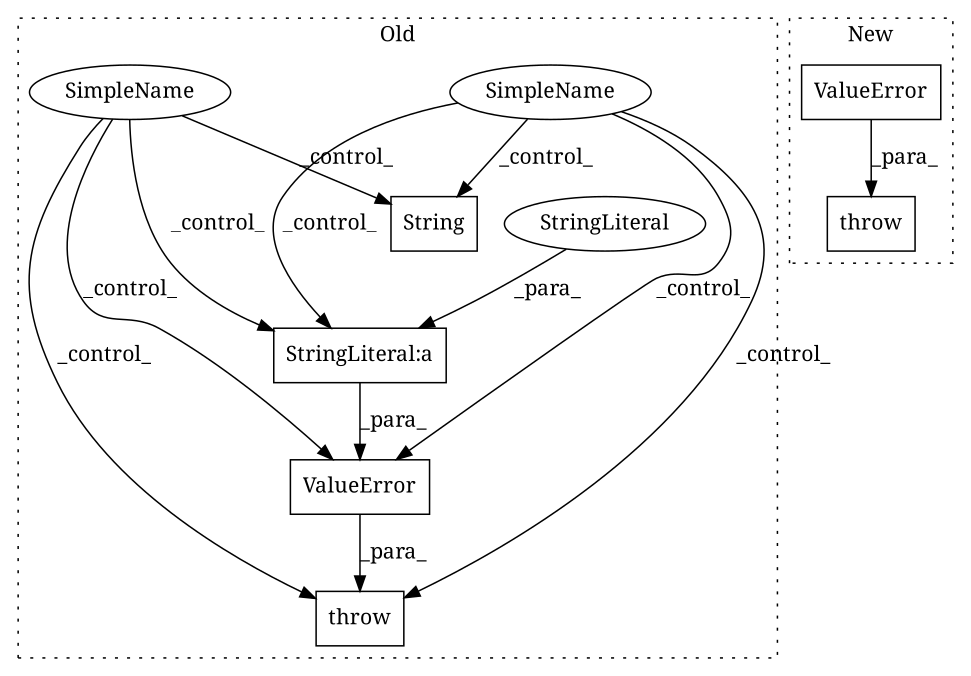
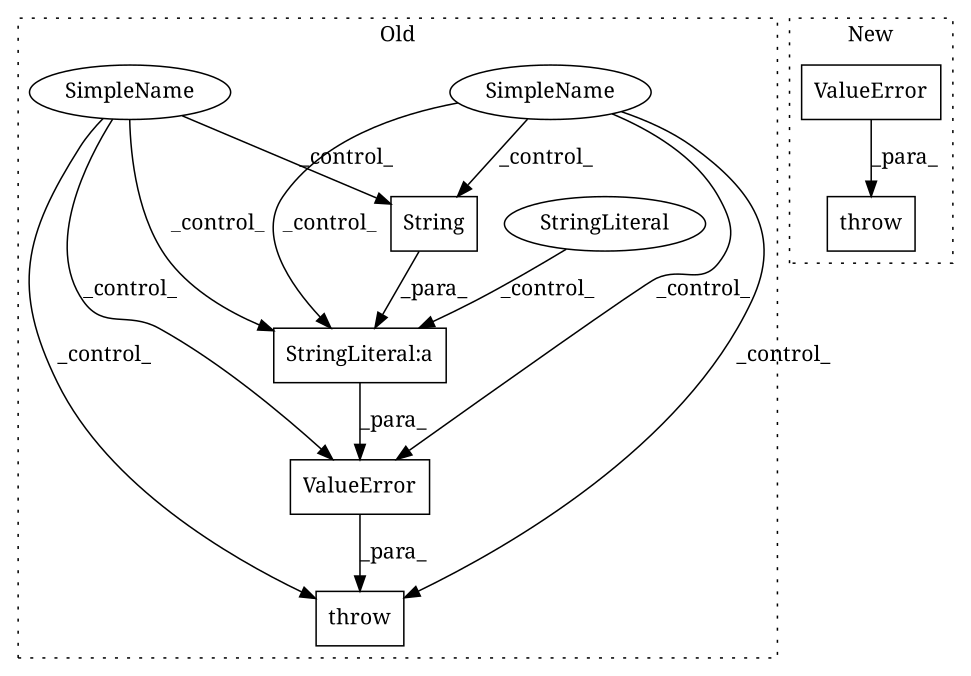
edge "String" -> "StringLiteral:a": added, label "_para_"
edge "StringLiteral" -> "StringLiteral:a": label "_para_" -> "_control_"
